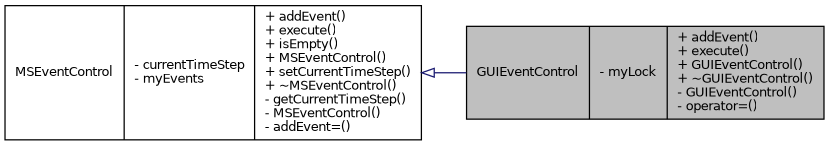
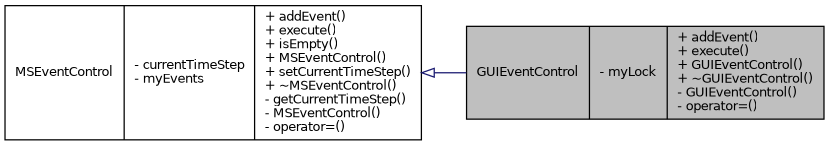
node "MSEventControl": text "- addEvent=()" -> "- operator=()"
